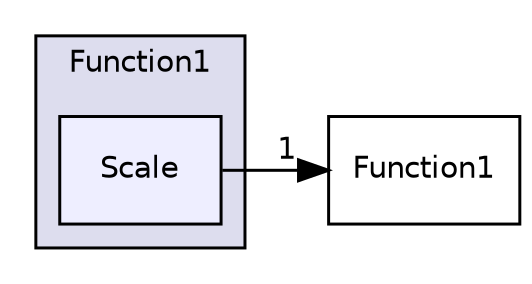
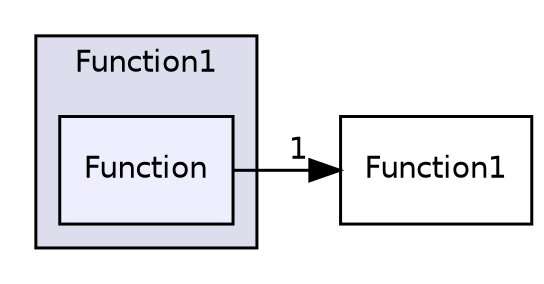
node "Scale": label "Scale" -> "Function"
